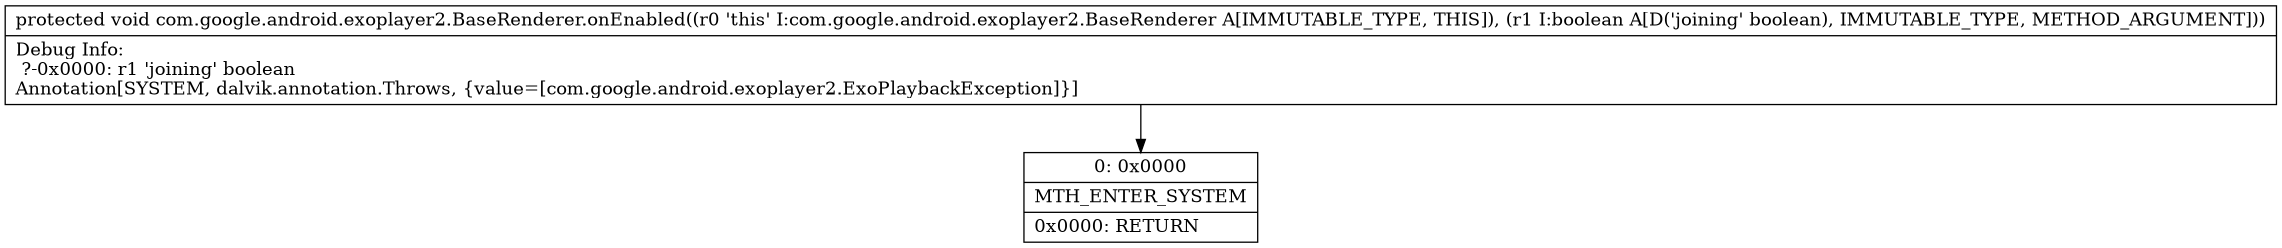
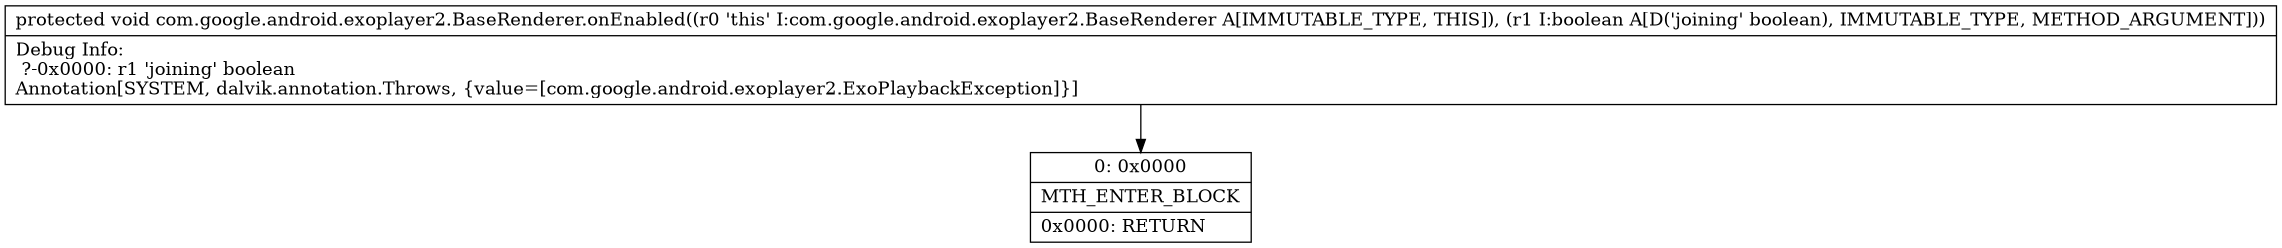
node "0: 0x0000": text "MTH_ENTER_SYSTEM" -> "MTH_ENTER_BLOCK"
